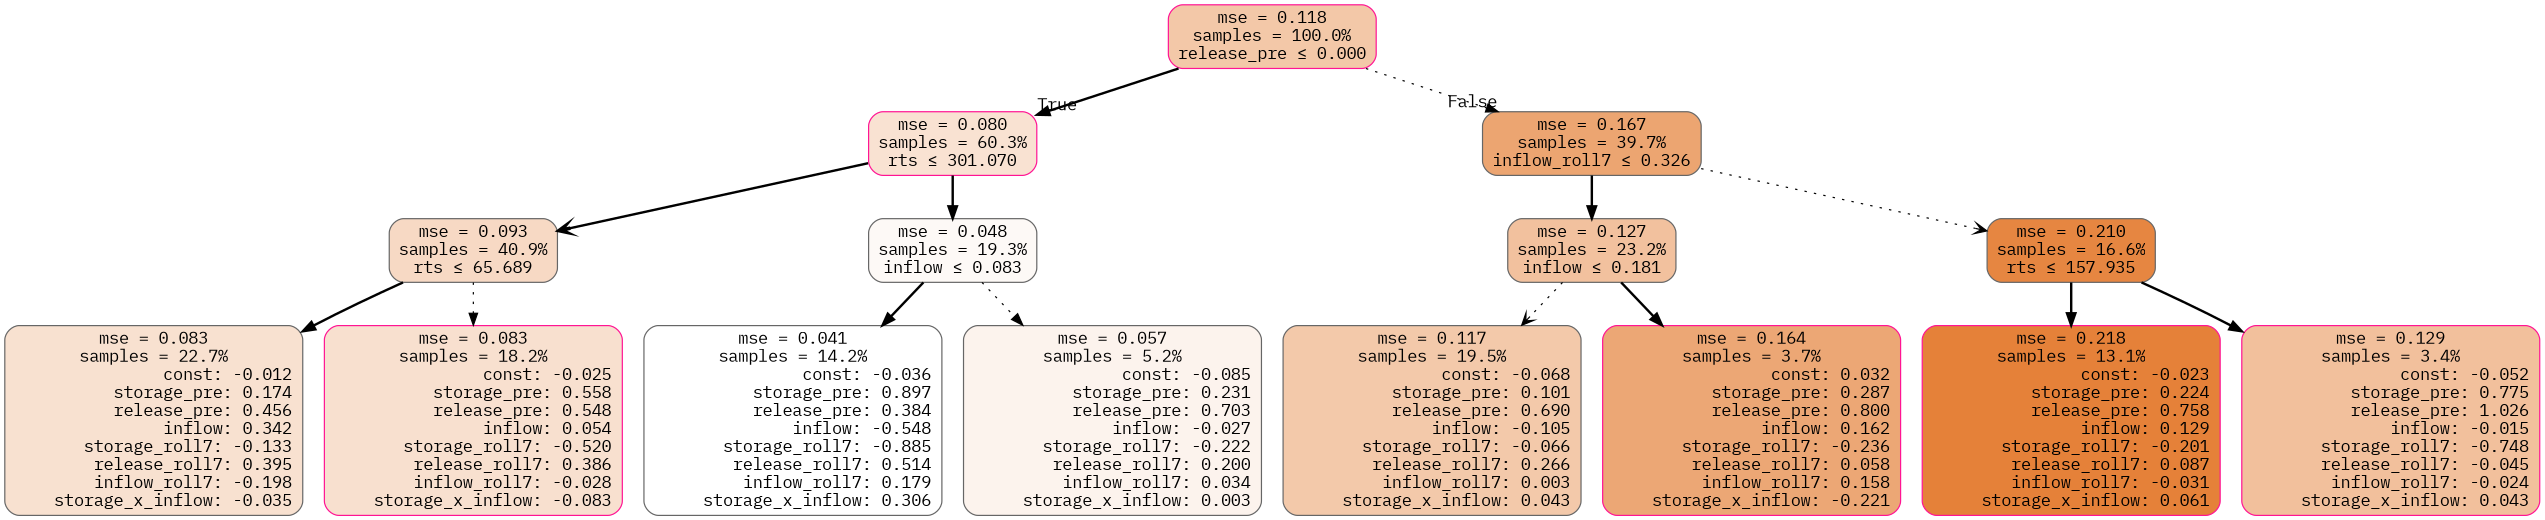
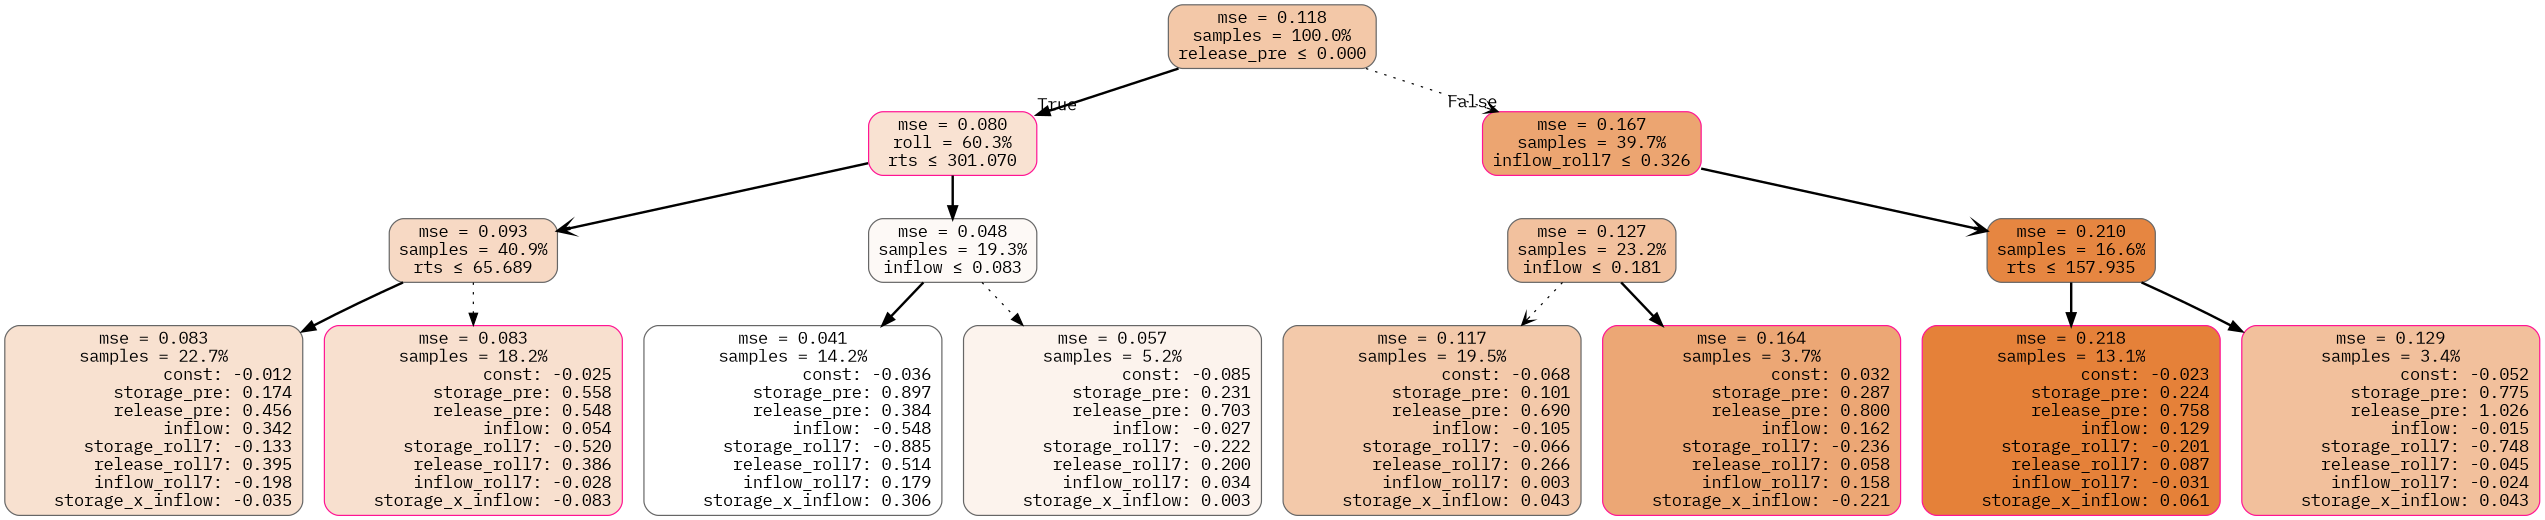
node "mse = 0.118 samples = 100.0% release_pre ≤ 0.000": color deeppink -> gray40
edge "mse = 0.118 samples = 100.0% release_pre ≤ 0.000" -> "mse = 0.167 samples = 39.7% inflow_roll7 ≤ 0.326": arrowhead normal -> vee
node "mse = 0.080 samples = 60.3% rts ≤ 301.070": label "mse = 0.080 samples = 60.3% rts ≤ 301.070" -> "mse = 0.080 roll = 60.3% rts ≤ 301.070"
node "mse = 0.167 samples = 39.7% inflow_roll7 ≤ 0.326": color gray40 -> deeppink
edge "mse = 0.167 samples = 39.7% inflow_roll7 ≤ 0.326" -> "mse = 0.127 samples = 23.2% inflow ≤ 0.181": removed
edge "mse = 0.167 samples = 39.7% inflow_roll7 ≤ 0.326" -> "mse = 0.210 samples = 16.6% rts ≤ 157.935": style dotted -> bold
